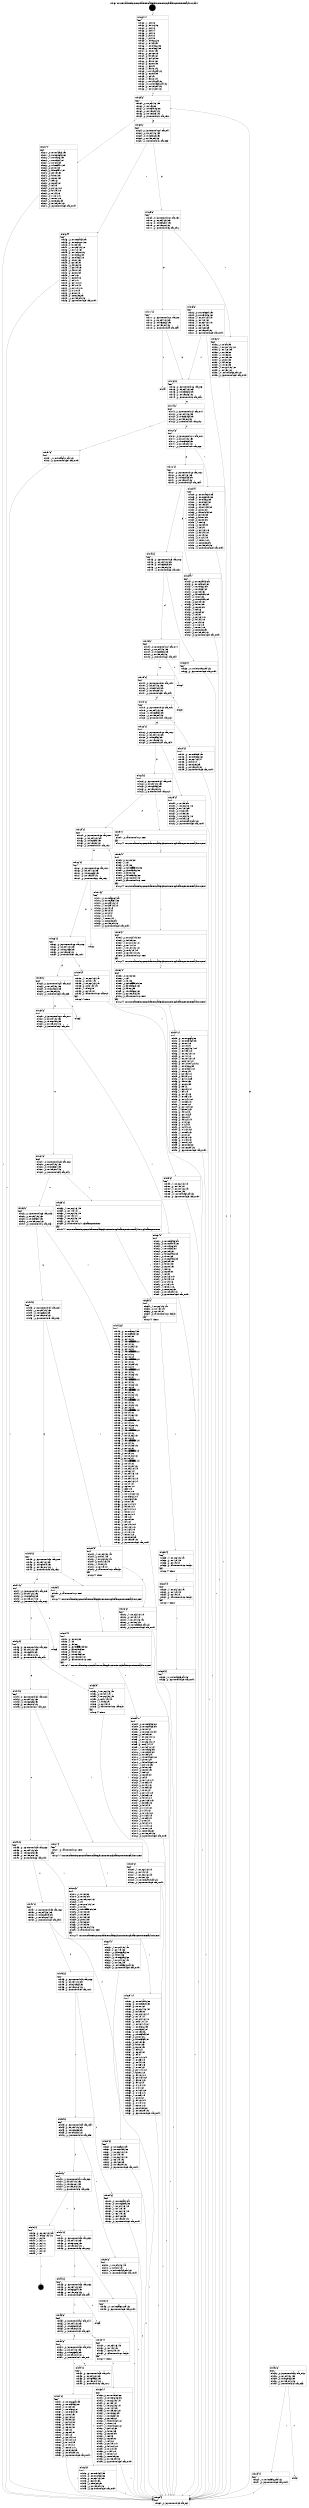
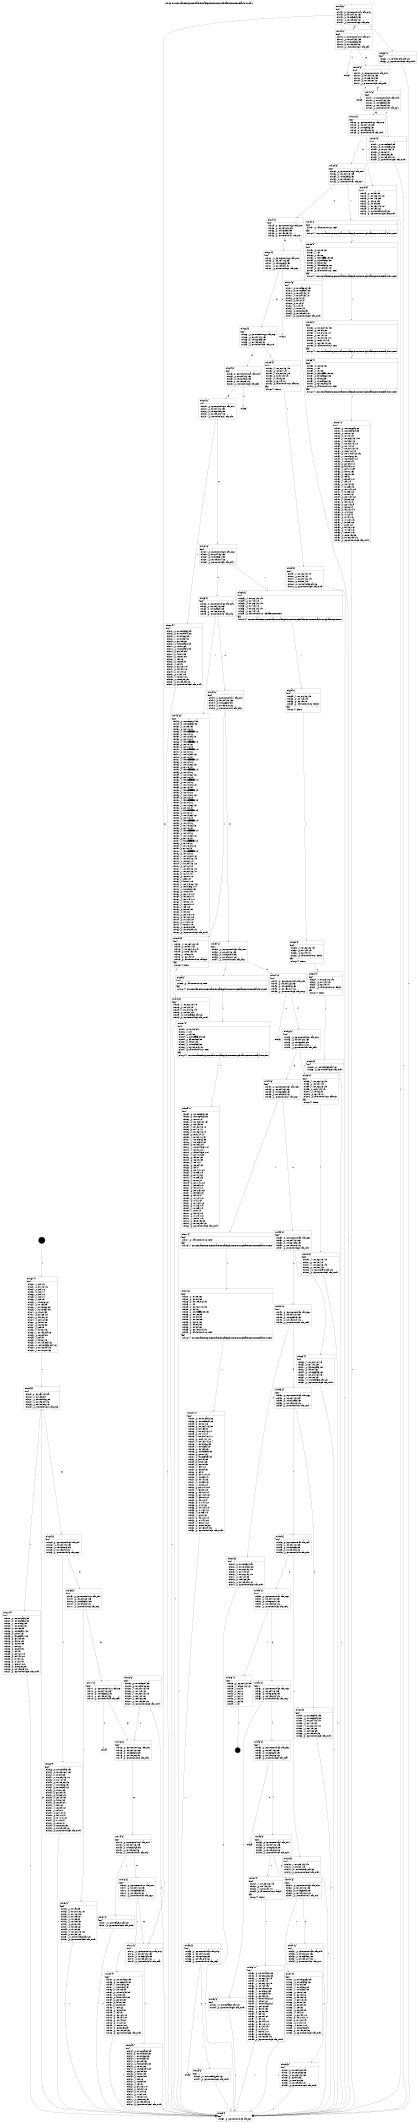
edge "0x401787 [28]" -> "0x4017a3 [28]": reversed
